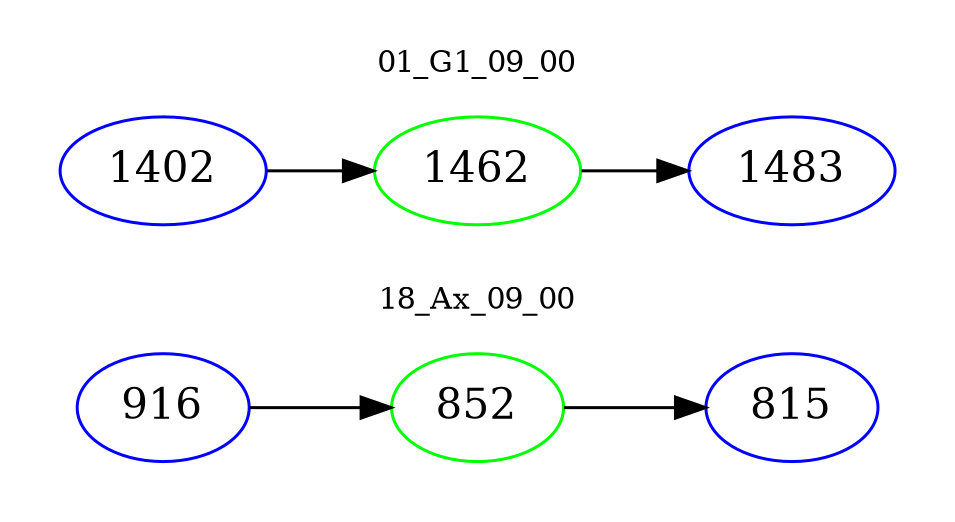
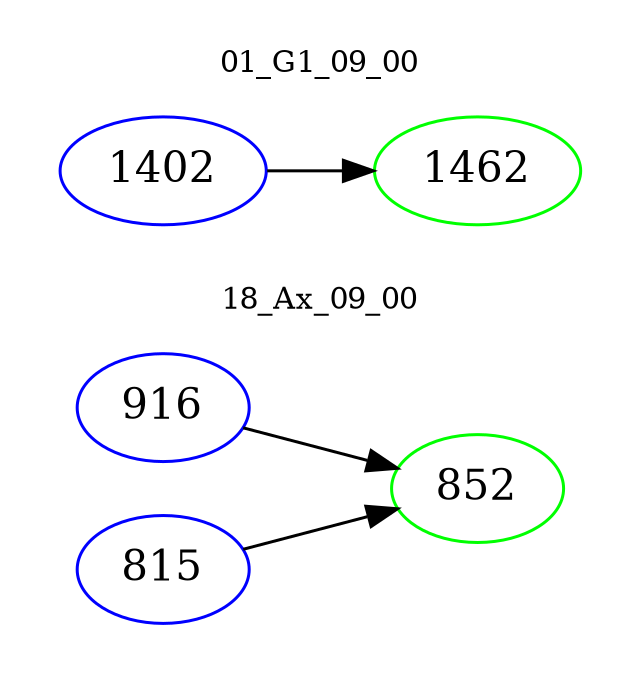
node "1483": removed
edge "852" -> "815": reversed
